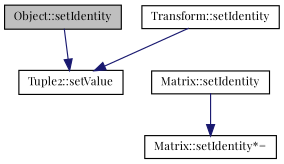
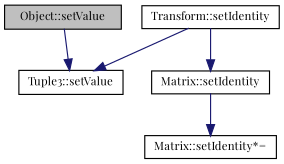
node "Object::setIdentity": label "Object::setIdentity" -> "Object::setValue"
edge "Transform::setIdentity" -> "Matrix::setIdentity": added
node "Tuple2::setValue": label "Tuple2::setValue" -> "Tuple3::setValue"
